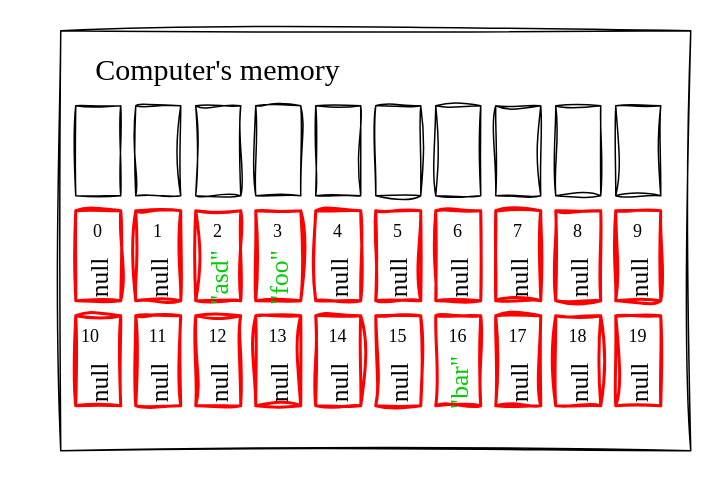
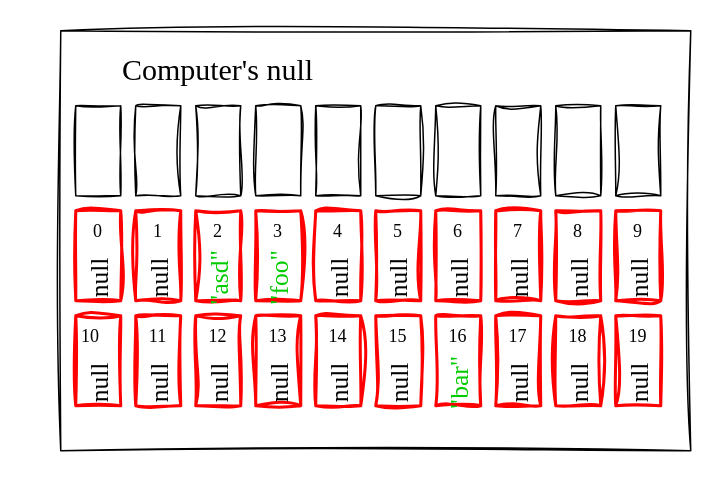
node "Computer's memory": label "Computer's memory" -> "Computer's null"
